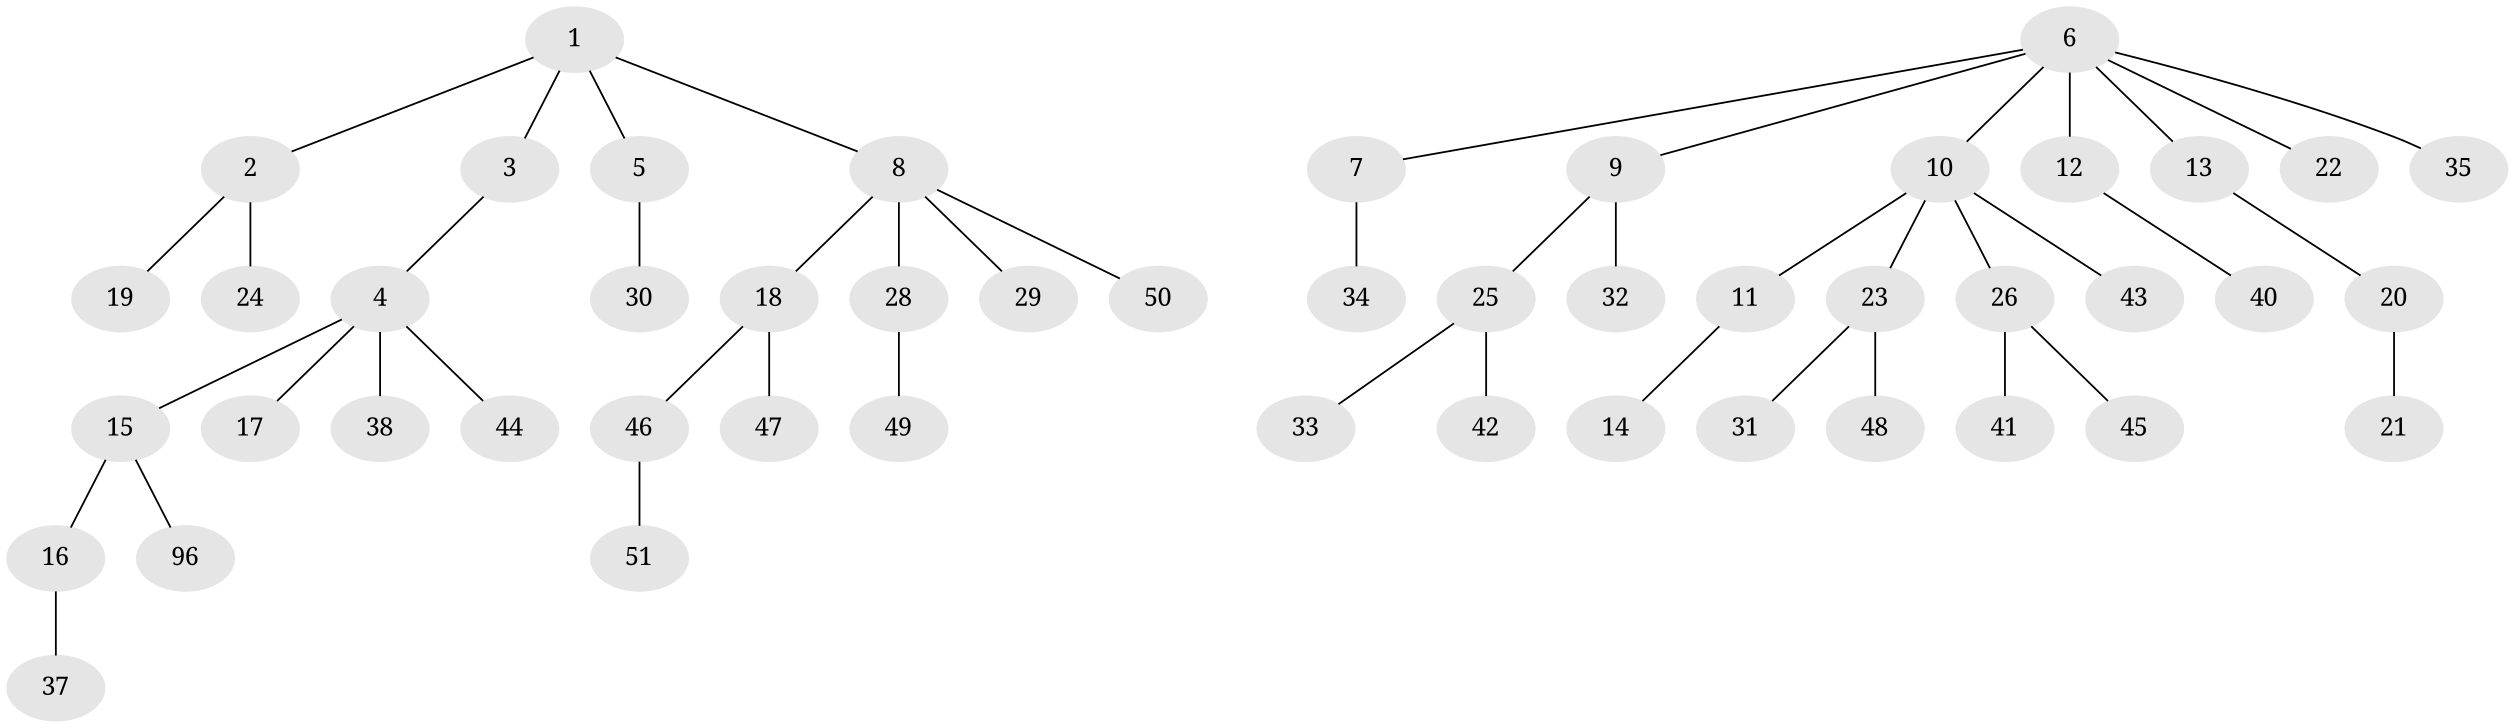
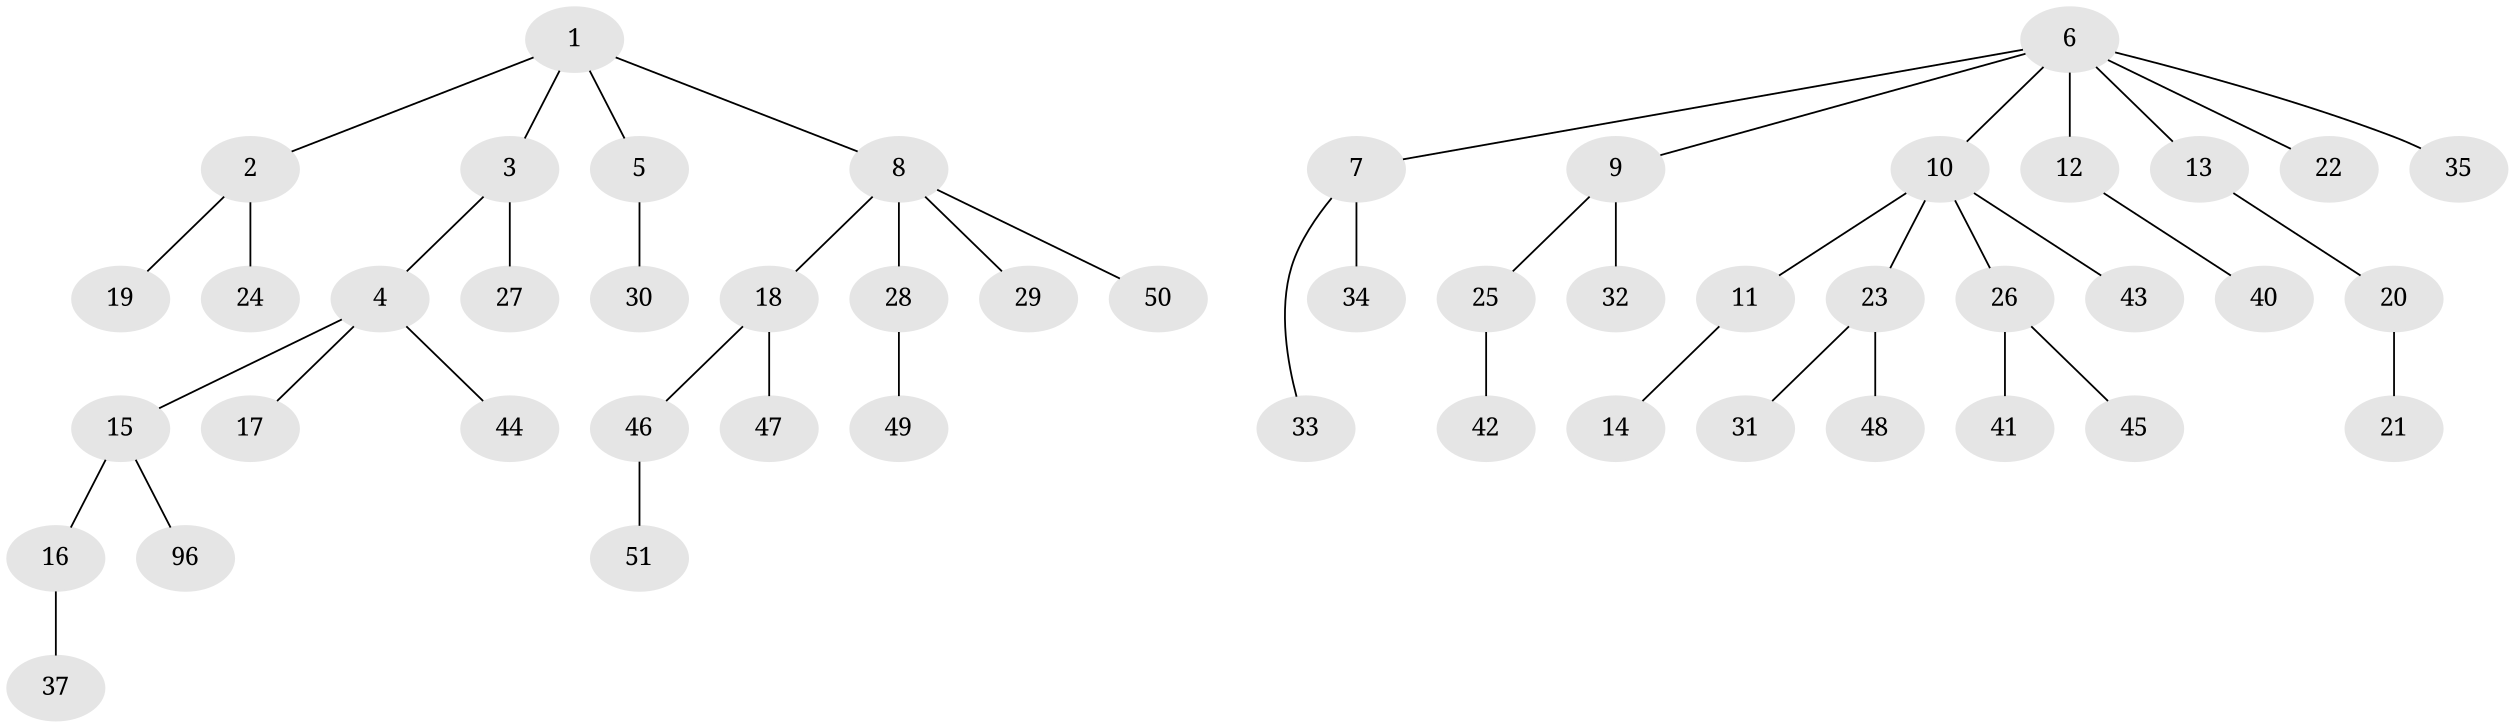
node "27": added
edge "25" -- "33": now "7" -- "33"
node "38": removed
